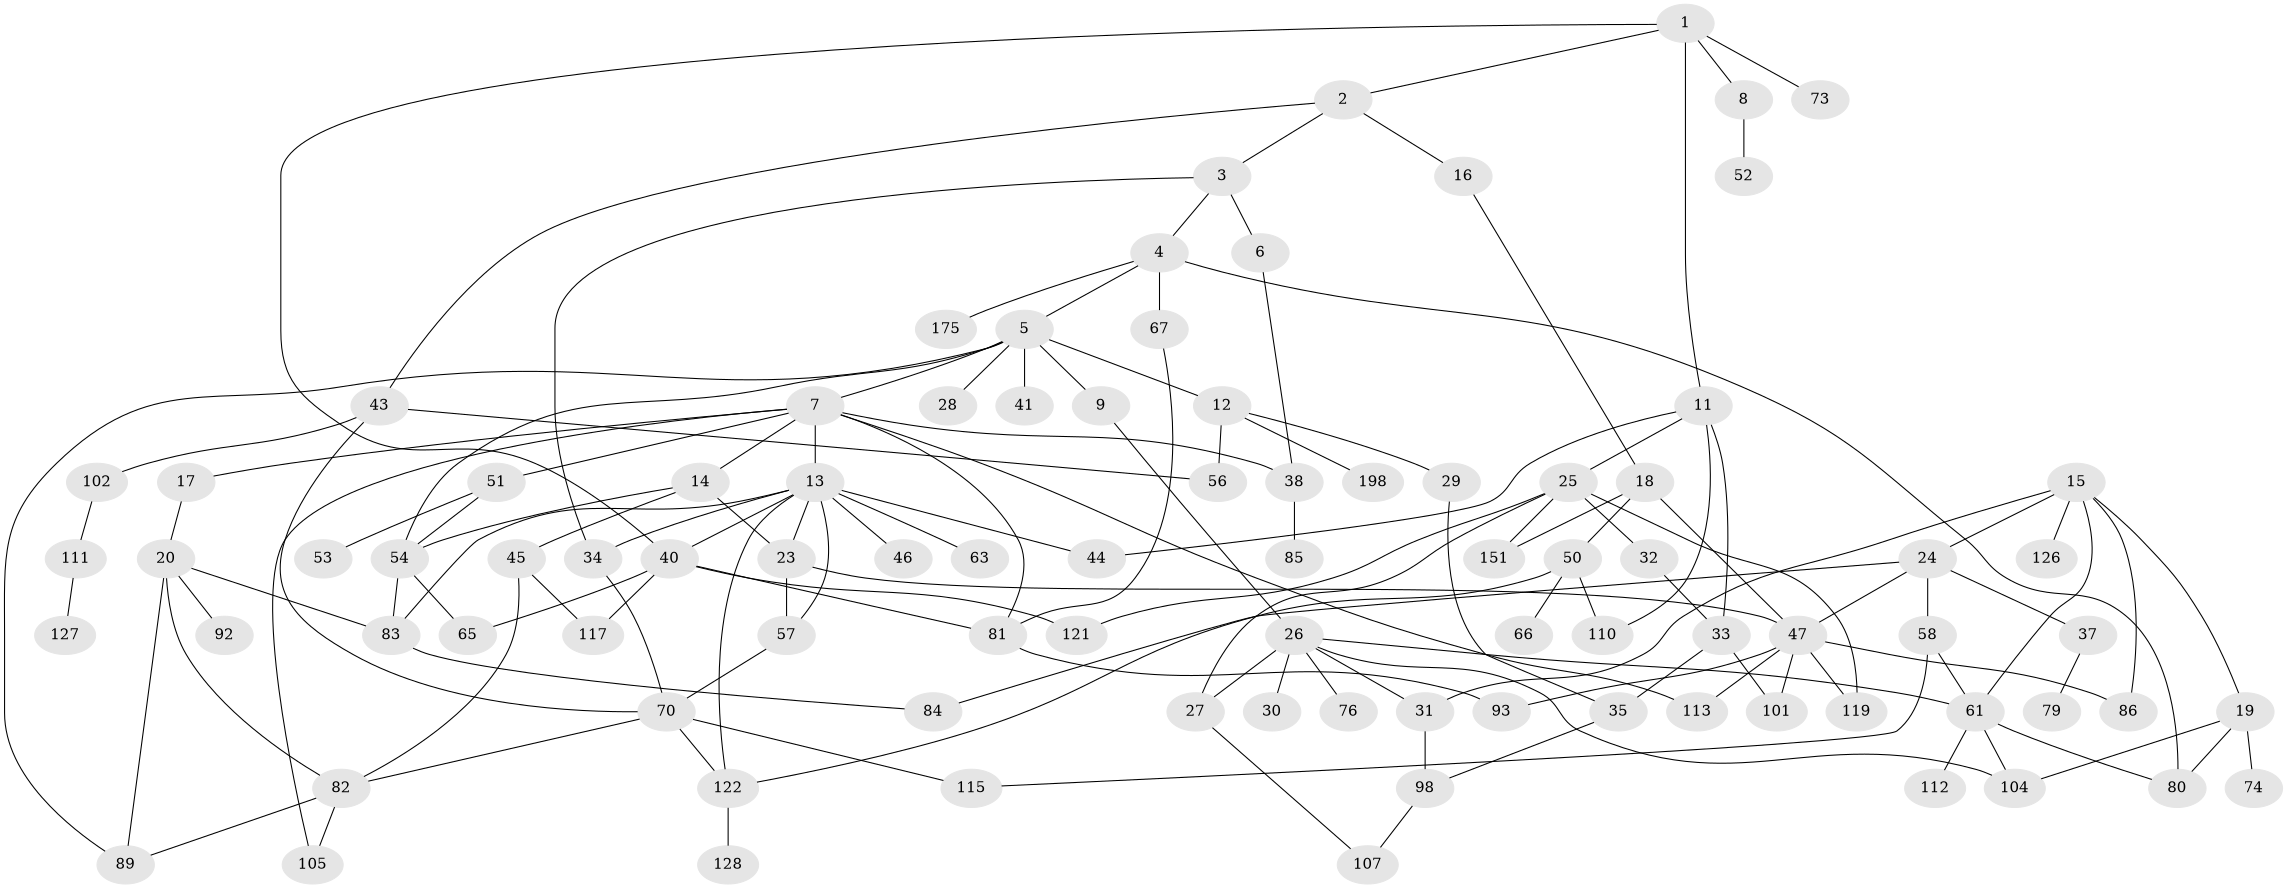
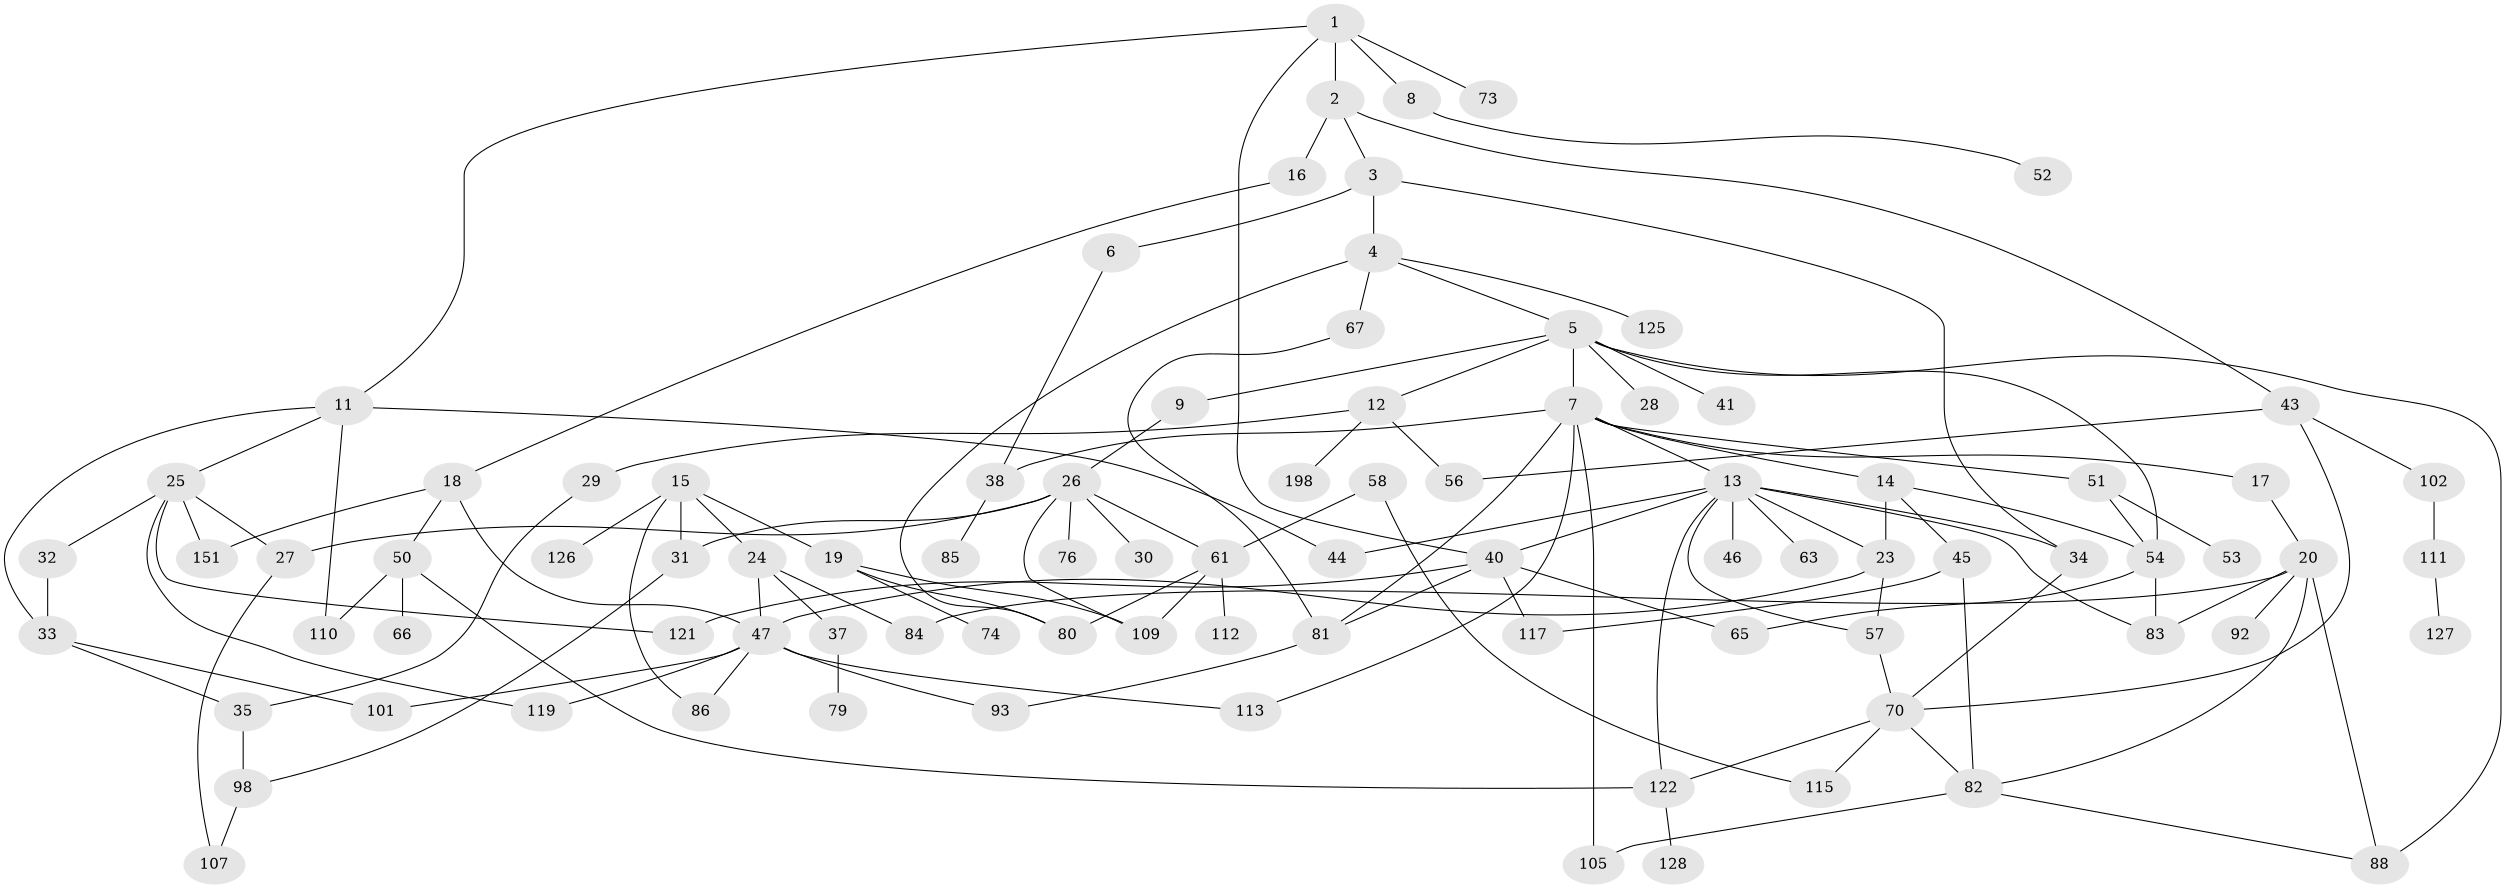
node "175": label "175" -> "125"
edge "24" -- "58": removed
edge "15" -- "61": removed
edge "83" -- "84": now "20" -- "84"
node "104": label "104" -> "109"
node "89": label "89" -> "88"
